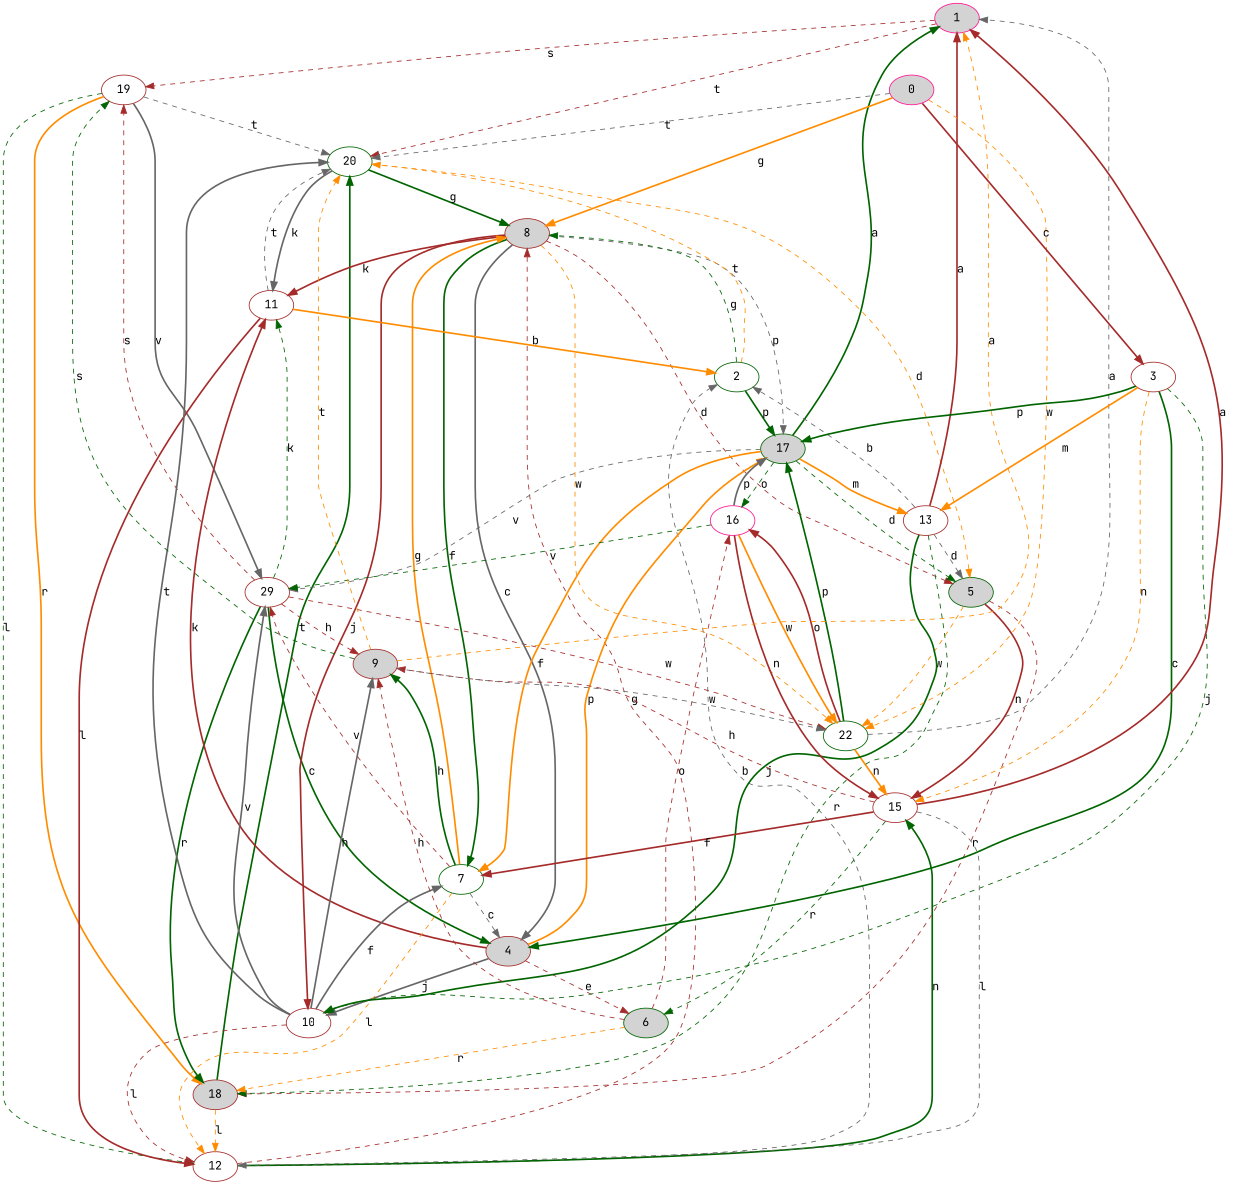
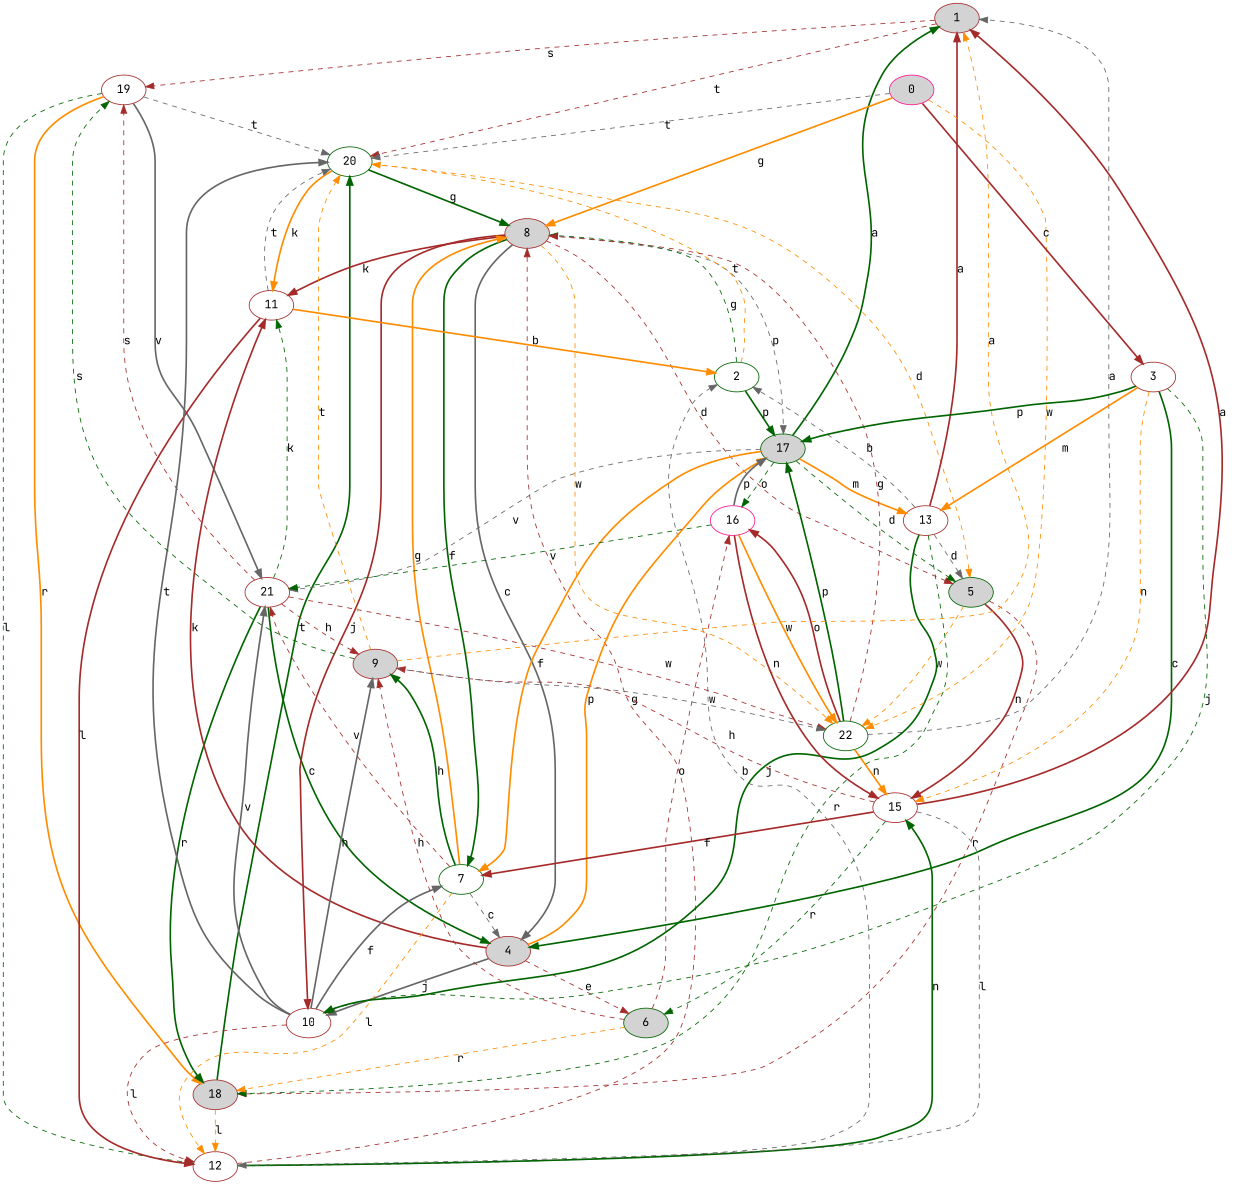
node "1": color deeppink -> brown
edge "20" -> "11": color gray40 -> darkorange
edge "22" -> "8": added, label "g"
node "29": label "29" -> "21"
